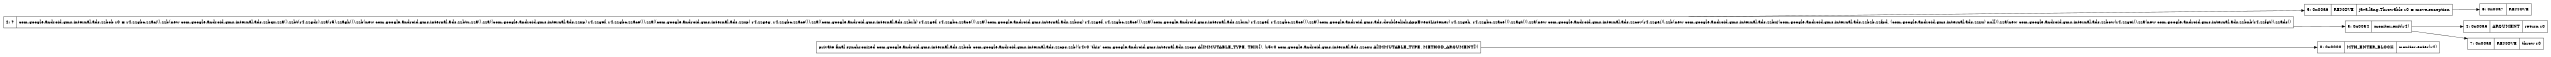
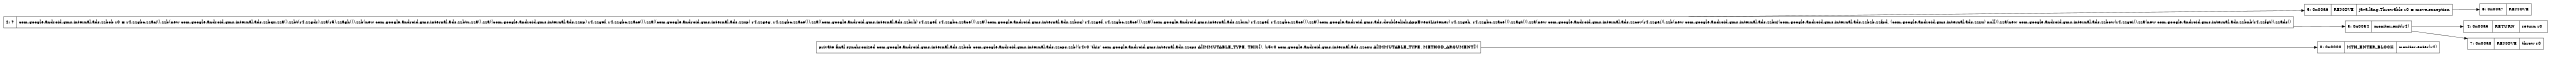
node "4: 0x00a5": text "ARGUMENT" -> "RETURN"
